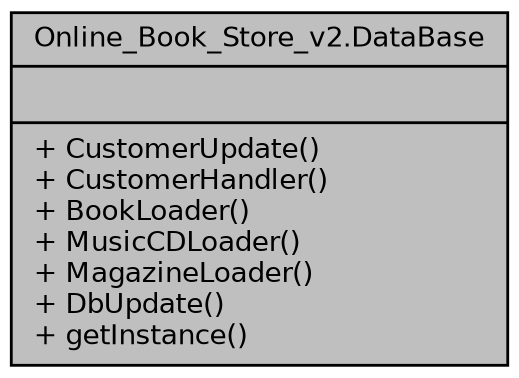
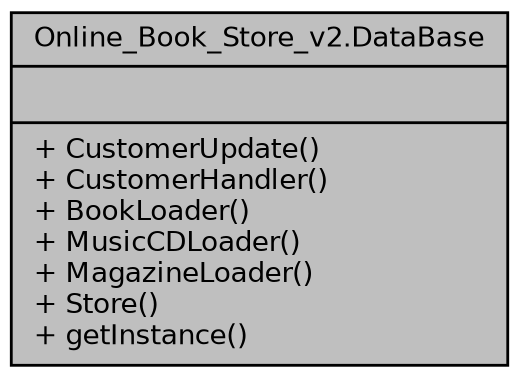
node "Online_Book_Store_v2.DataBase": text "+ DbUpdate()" -> "+ Store()"
